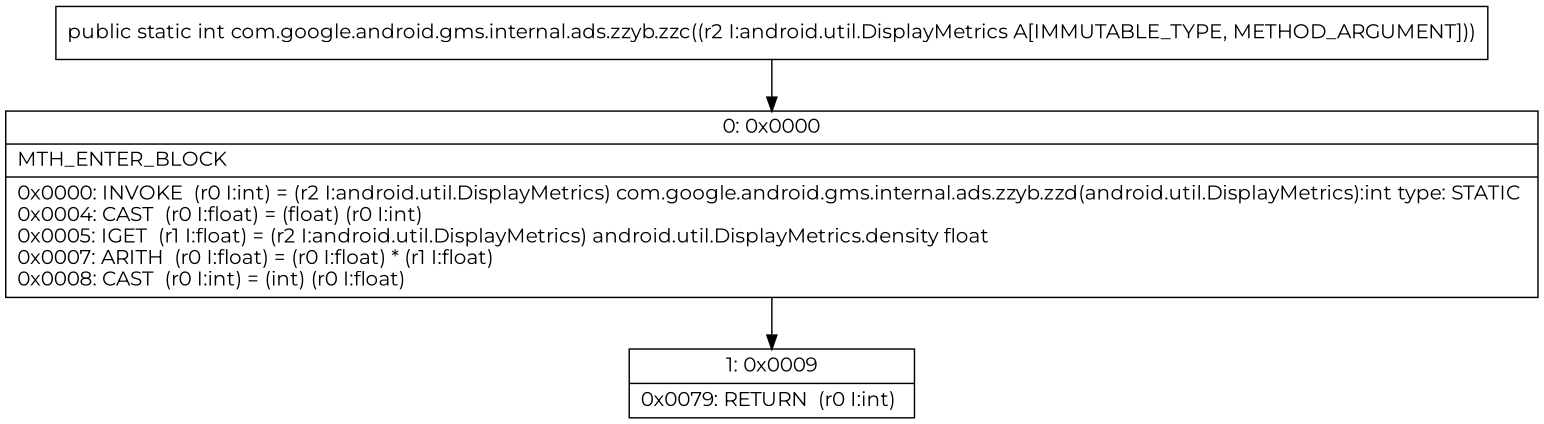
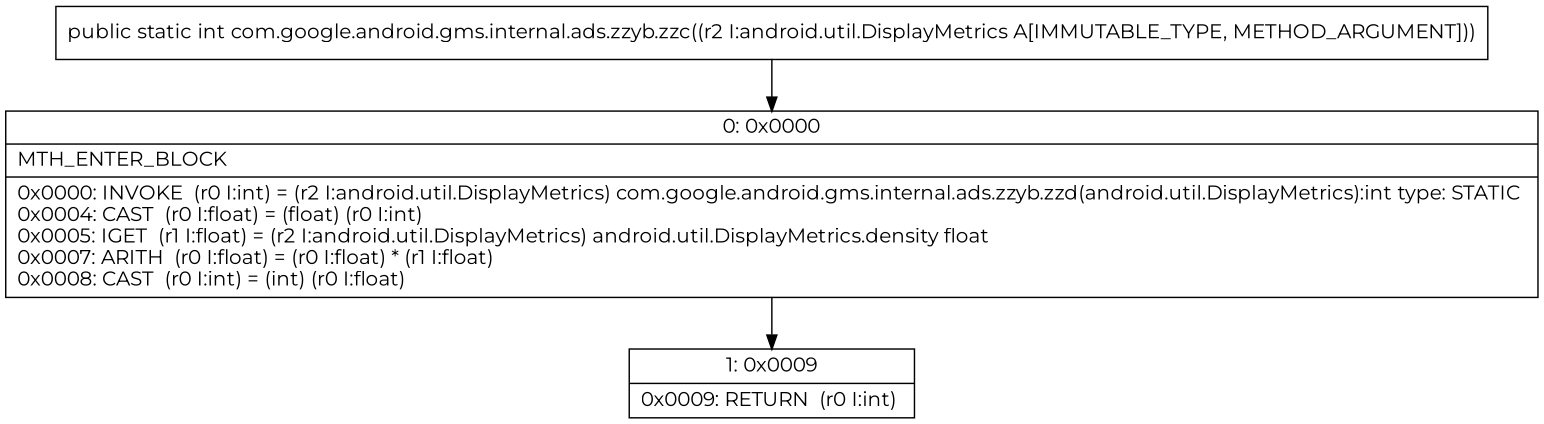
node "1: 0x0009": text "0x0079: RETURN  (r0 I:int)" -> "0x0009: RETURN  (r0 I:int)"
